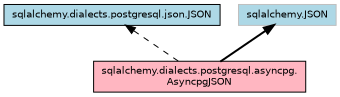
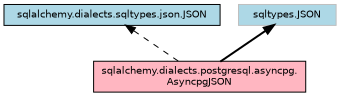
node "sqlalchemy.dialects.postgresql.json.JSON": label "sqlalchemy.dialects.postgresql.json.JSON" -> "sqlalchemy.dialects.sqltypes.json.JSON"
node "sqlalchemy.JSON": label "sqlalchemy.JSON" -> "sqltypes.JSON"
